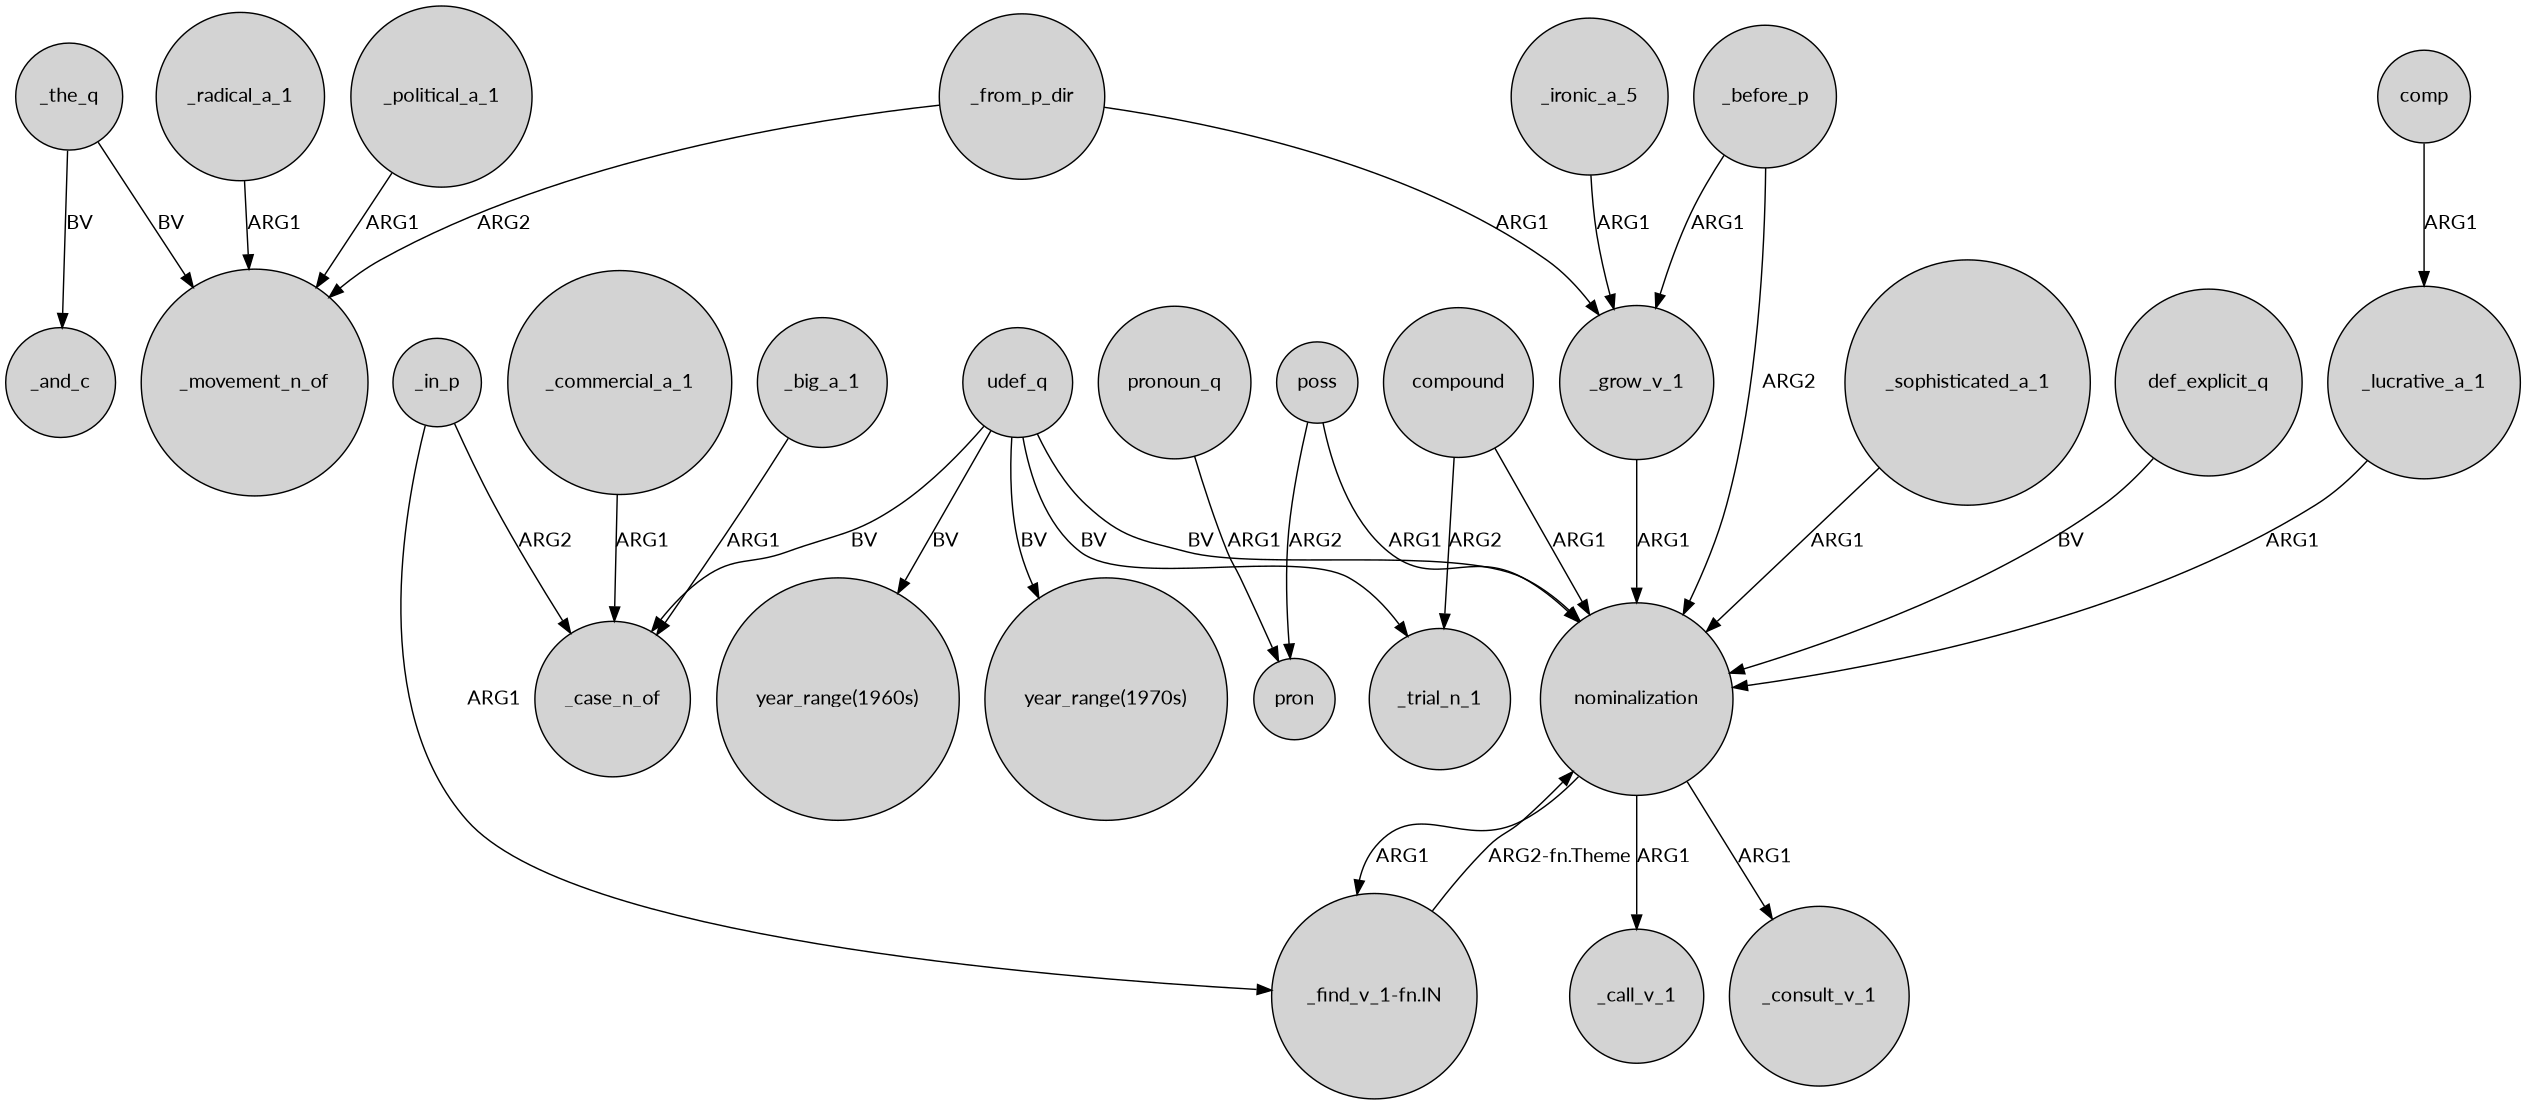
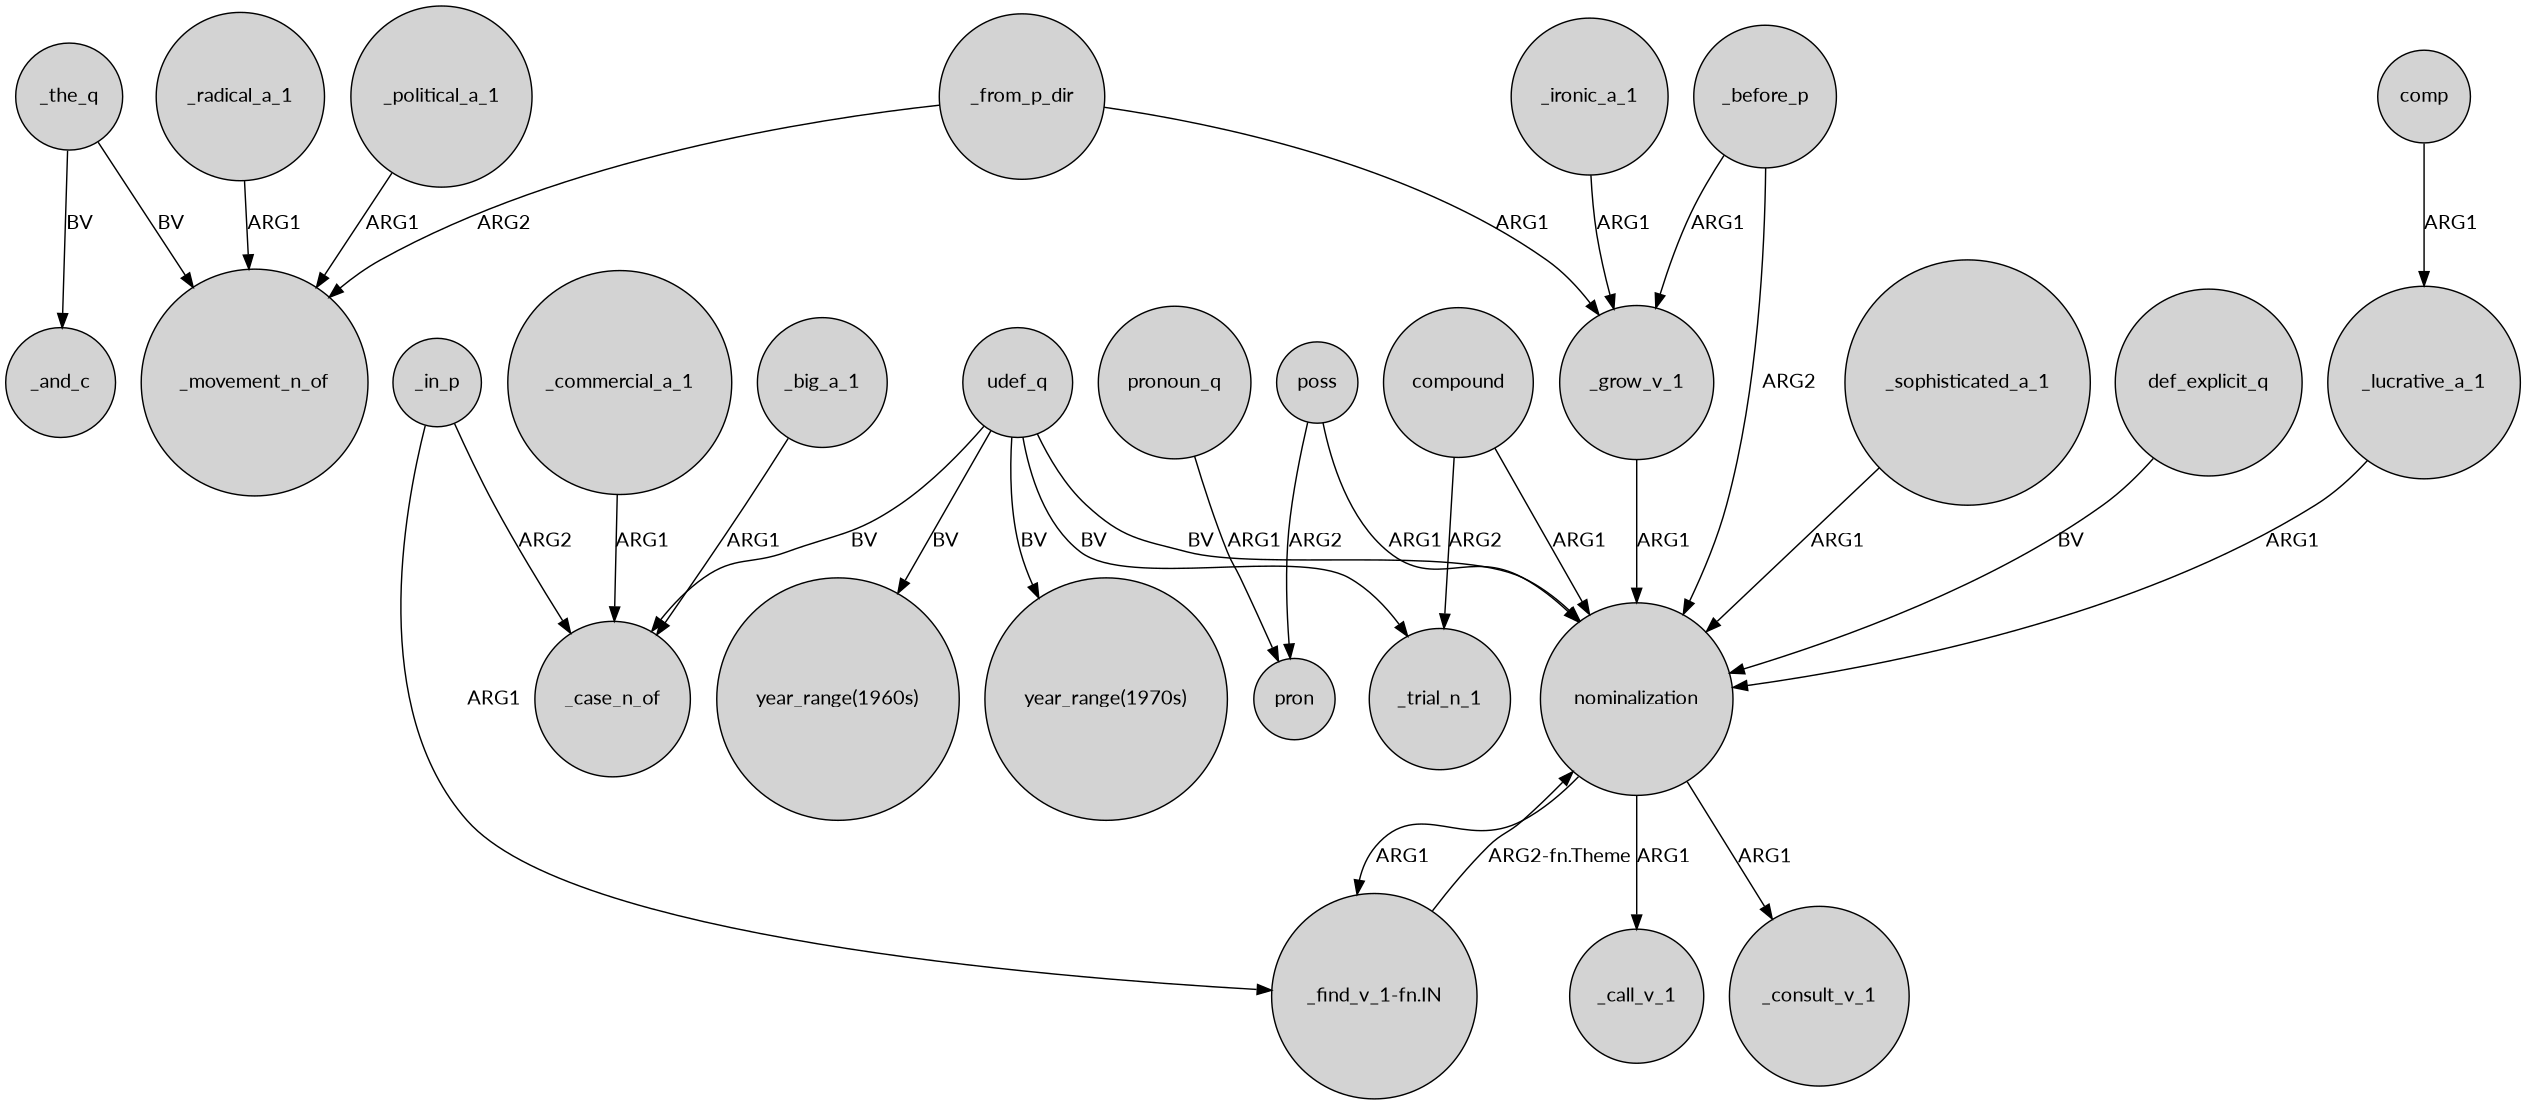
node "_ironic_a_5": label "_ironic_a_5" -> "_ironic_a_1"
